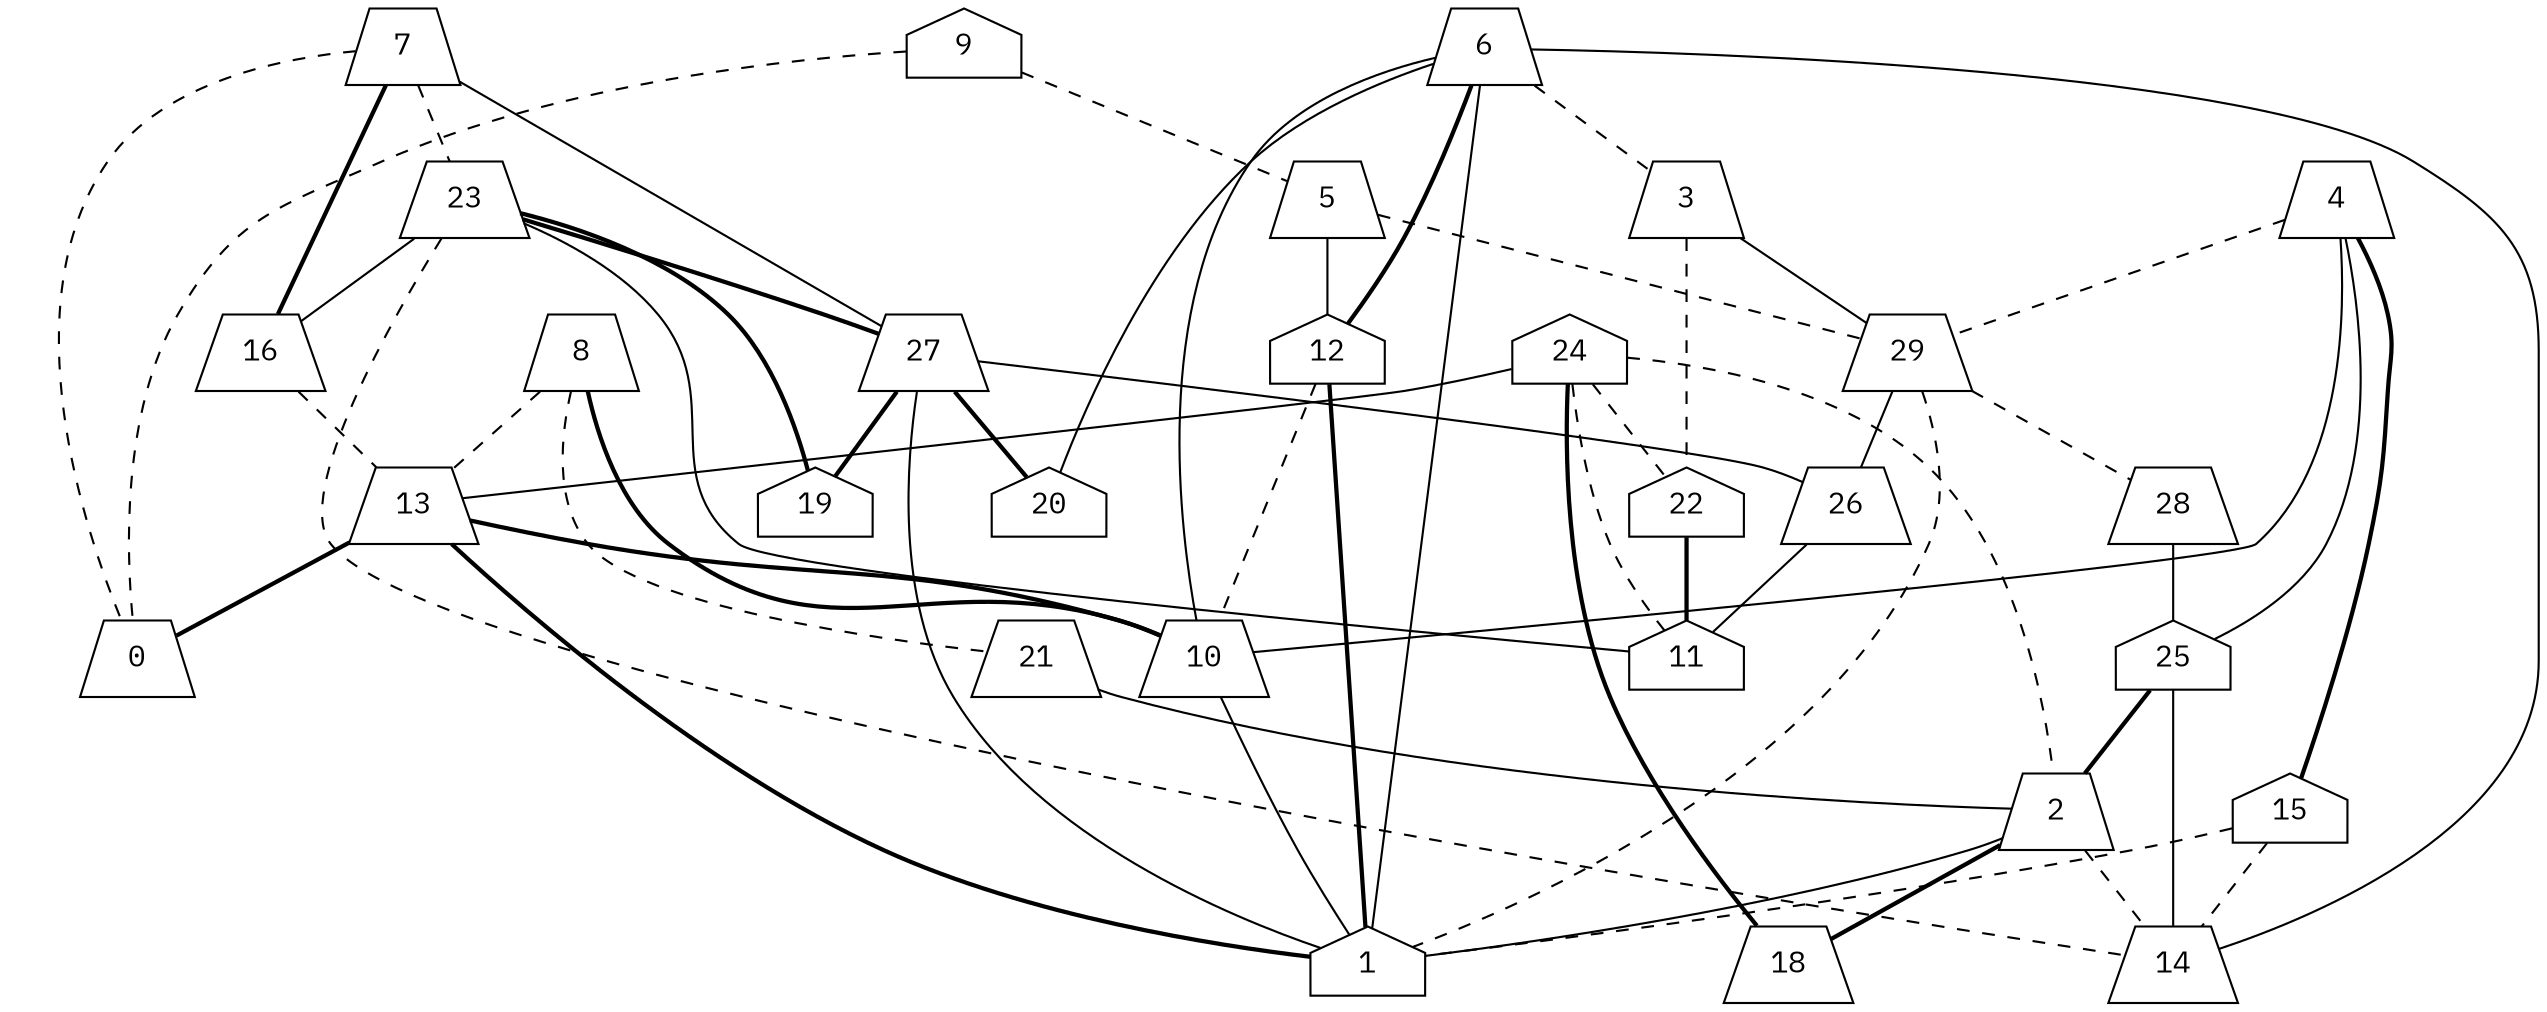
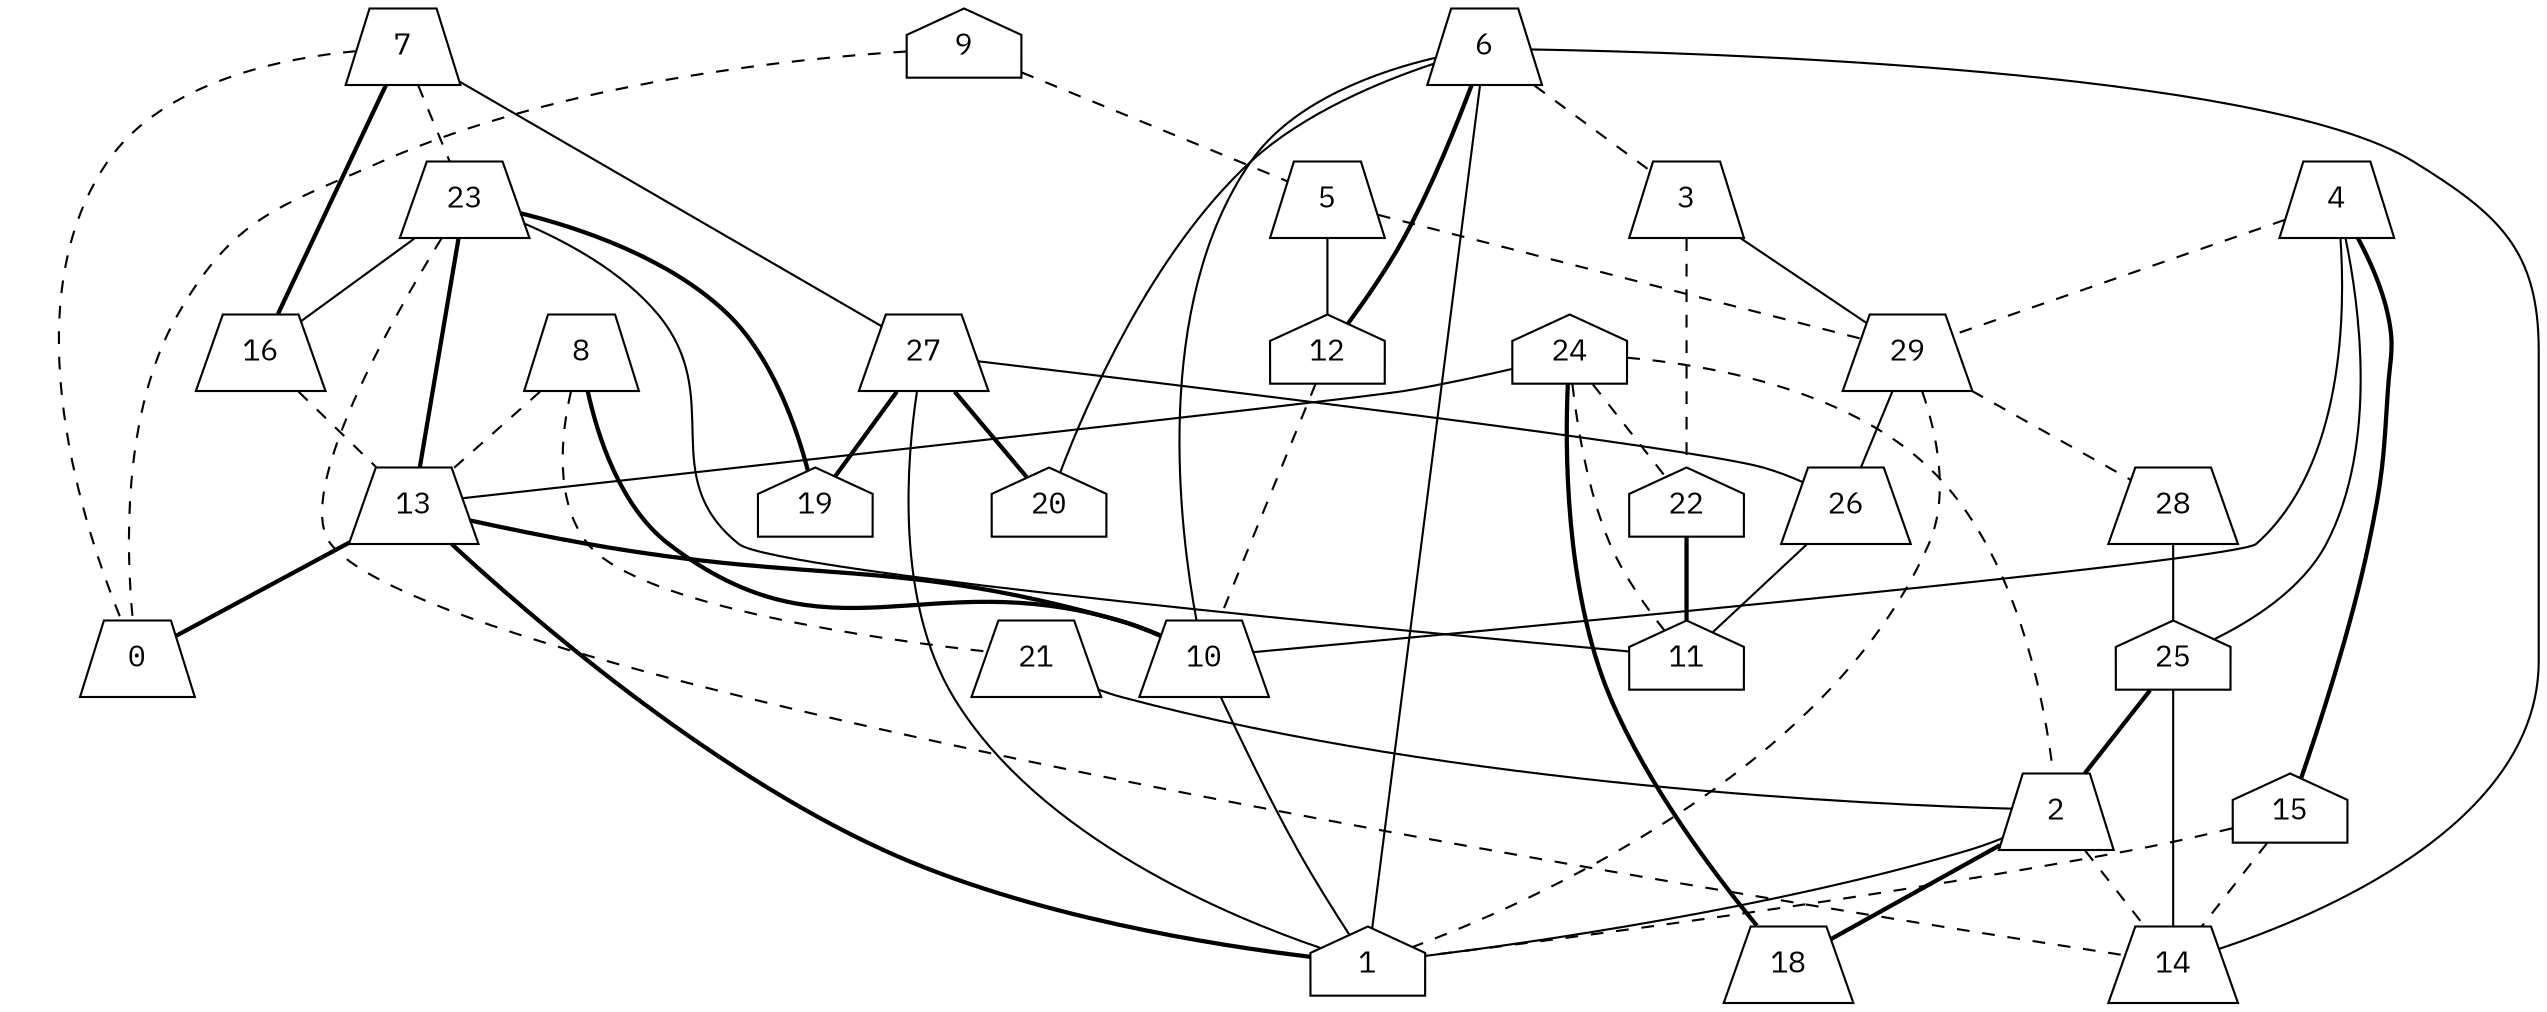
edge "23" -- "27": now "23" -- "13"
edge "12" -- "1": removed
